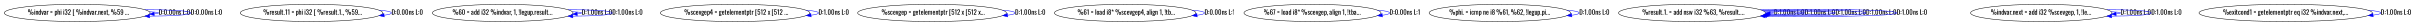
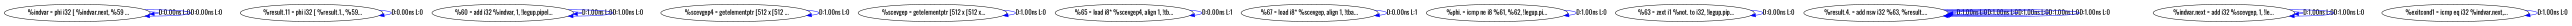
node "%60 = add i32 %indvar, 1, !legup.result...": label "%60 = add i32 %indvar, 1, !legup.result..." -> "%60 = add i32 %indvar, 1, !legup.pipel..."
node "%61 = load i8* %scevgep4, align 1, !tb...": label "%61 = load i8* %scevgep4, align 1, !tb..." -> "%65 = load i8* %scevgep4, align 1, !tb..."
node "%63 = zext i1 %not. to i32, !legup.pip...": added
node "%result.1. = add nsw i32 %63, %result....": label "%result.1. = add nsw i32 %63, %result...." -> "%result.4. = add nsw i32 %63, %result...."
node "%exitcond1 = getelementptr eq i32 %indvar.next,...": label "%exitcond1 = getelementptr eq i32 %indvar.next,..." -> "%exitcond1 = icmp eq i32 %indvar.next,..."
